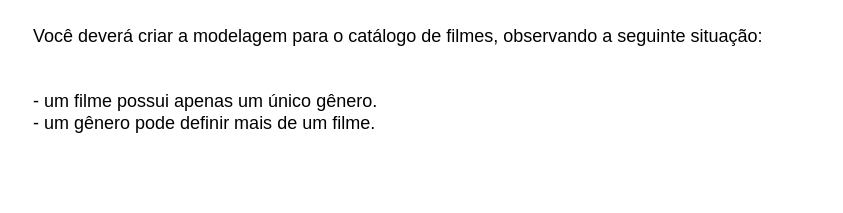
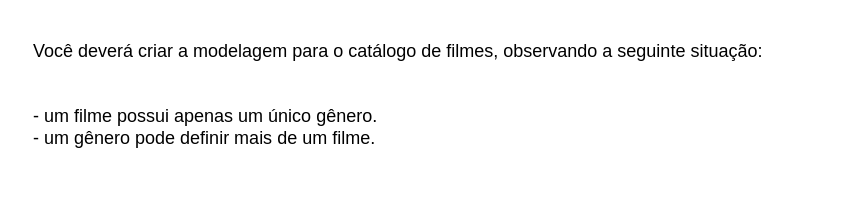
node "Você deverá criar a modelagem para o catálogo de filmes, observando a seguinte situação: - um filme possui apenas um único gênero. - um gênero pode definir mais de um filme.": moved (421, 91) -> (421, 106)
